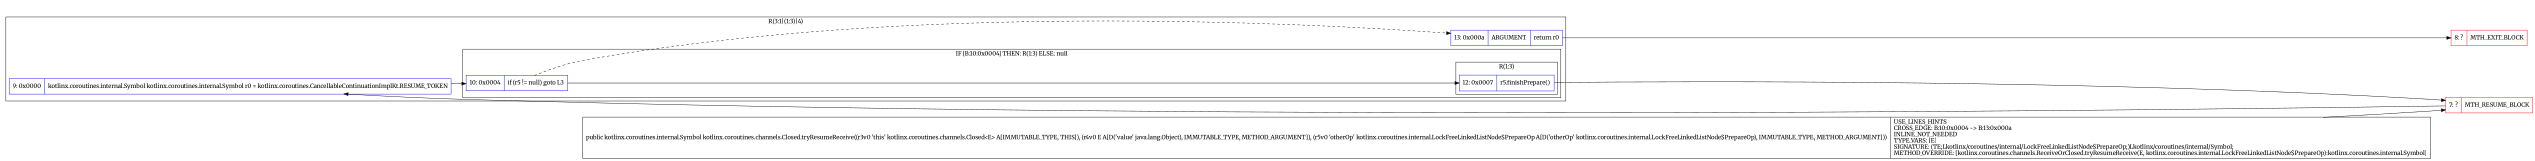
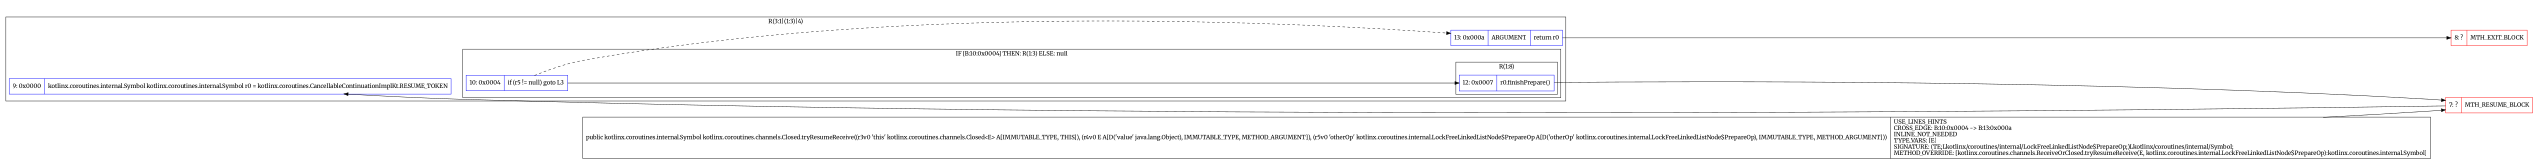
cluster "R(1:3)": label "R(1:3)" -> "R(1:8)"
node "12: 0x0007": text "r5.finishPrepare()" -> "r0.finishPrepare()"
edge "9: 0x0000" -> "10: 0x0004": removed
